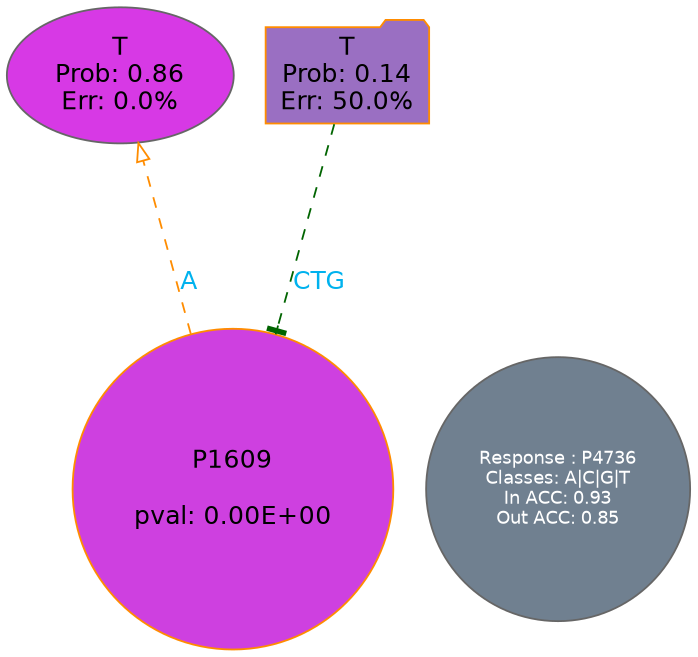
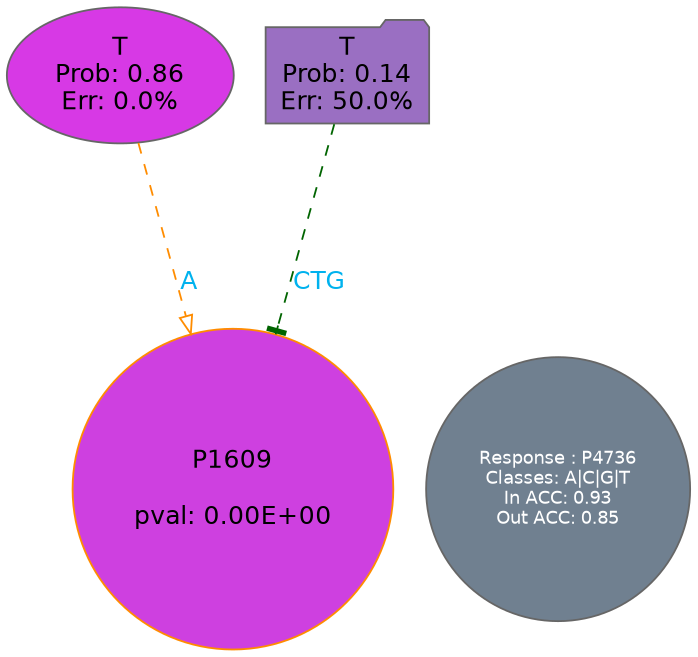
node "T Prob: 0.14 Err: 50.0%": color darkorange -> gray40
edge "P1609 pval: 0.00E+00" -> "T Prob: 0.86 Err: 0.0%": reversed
